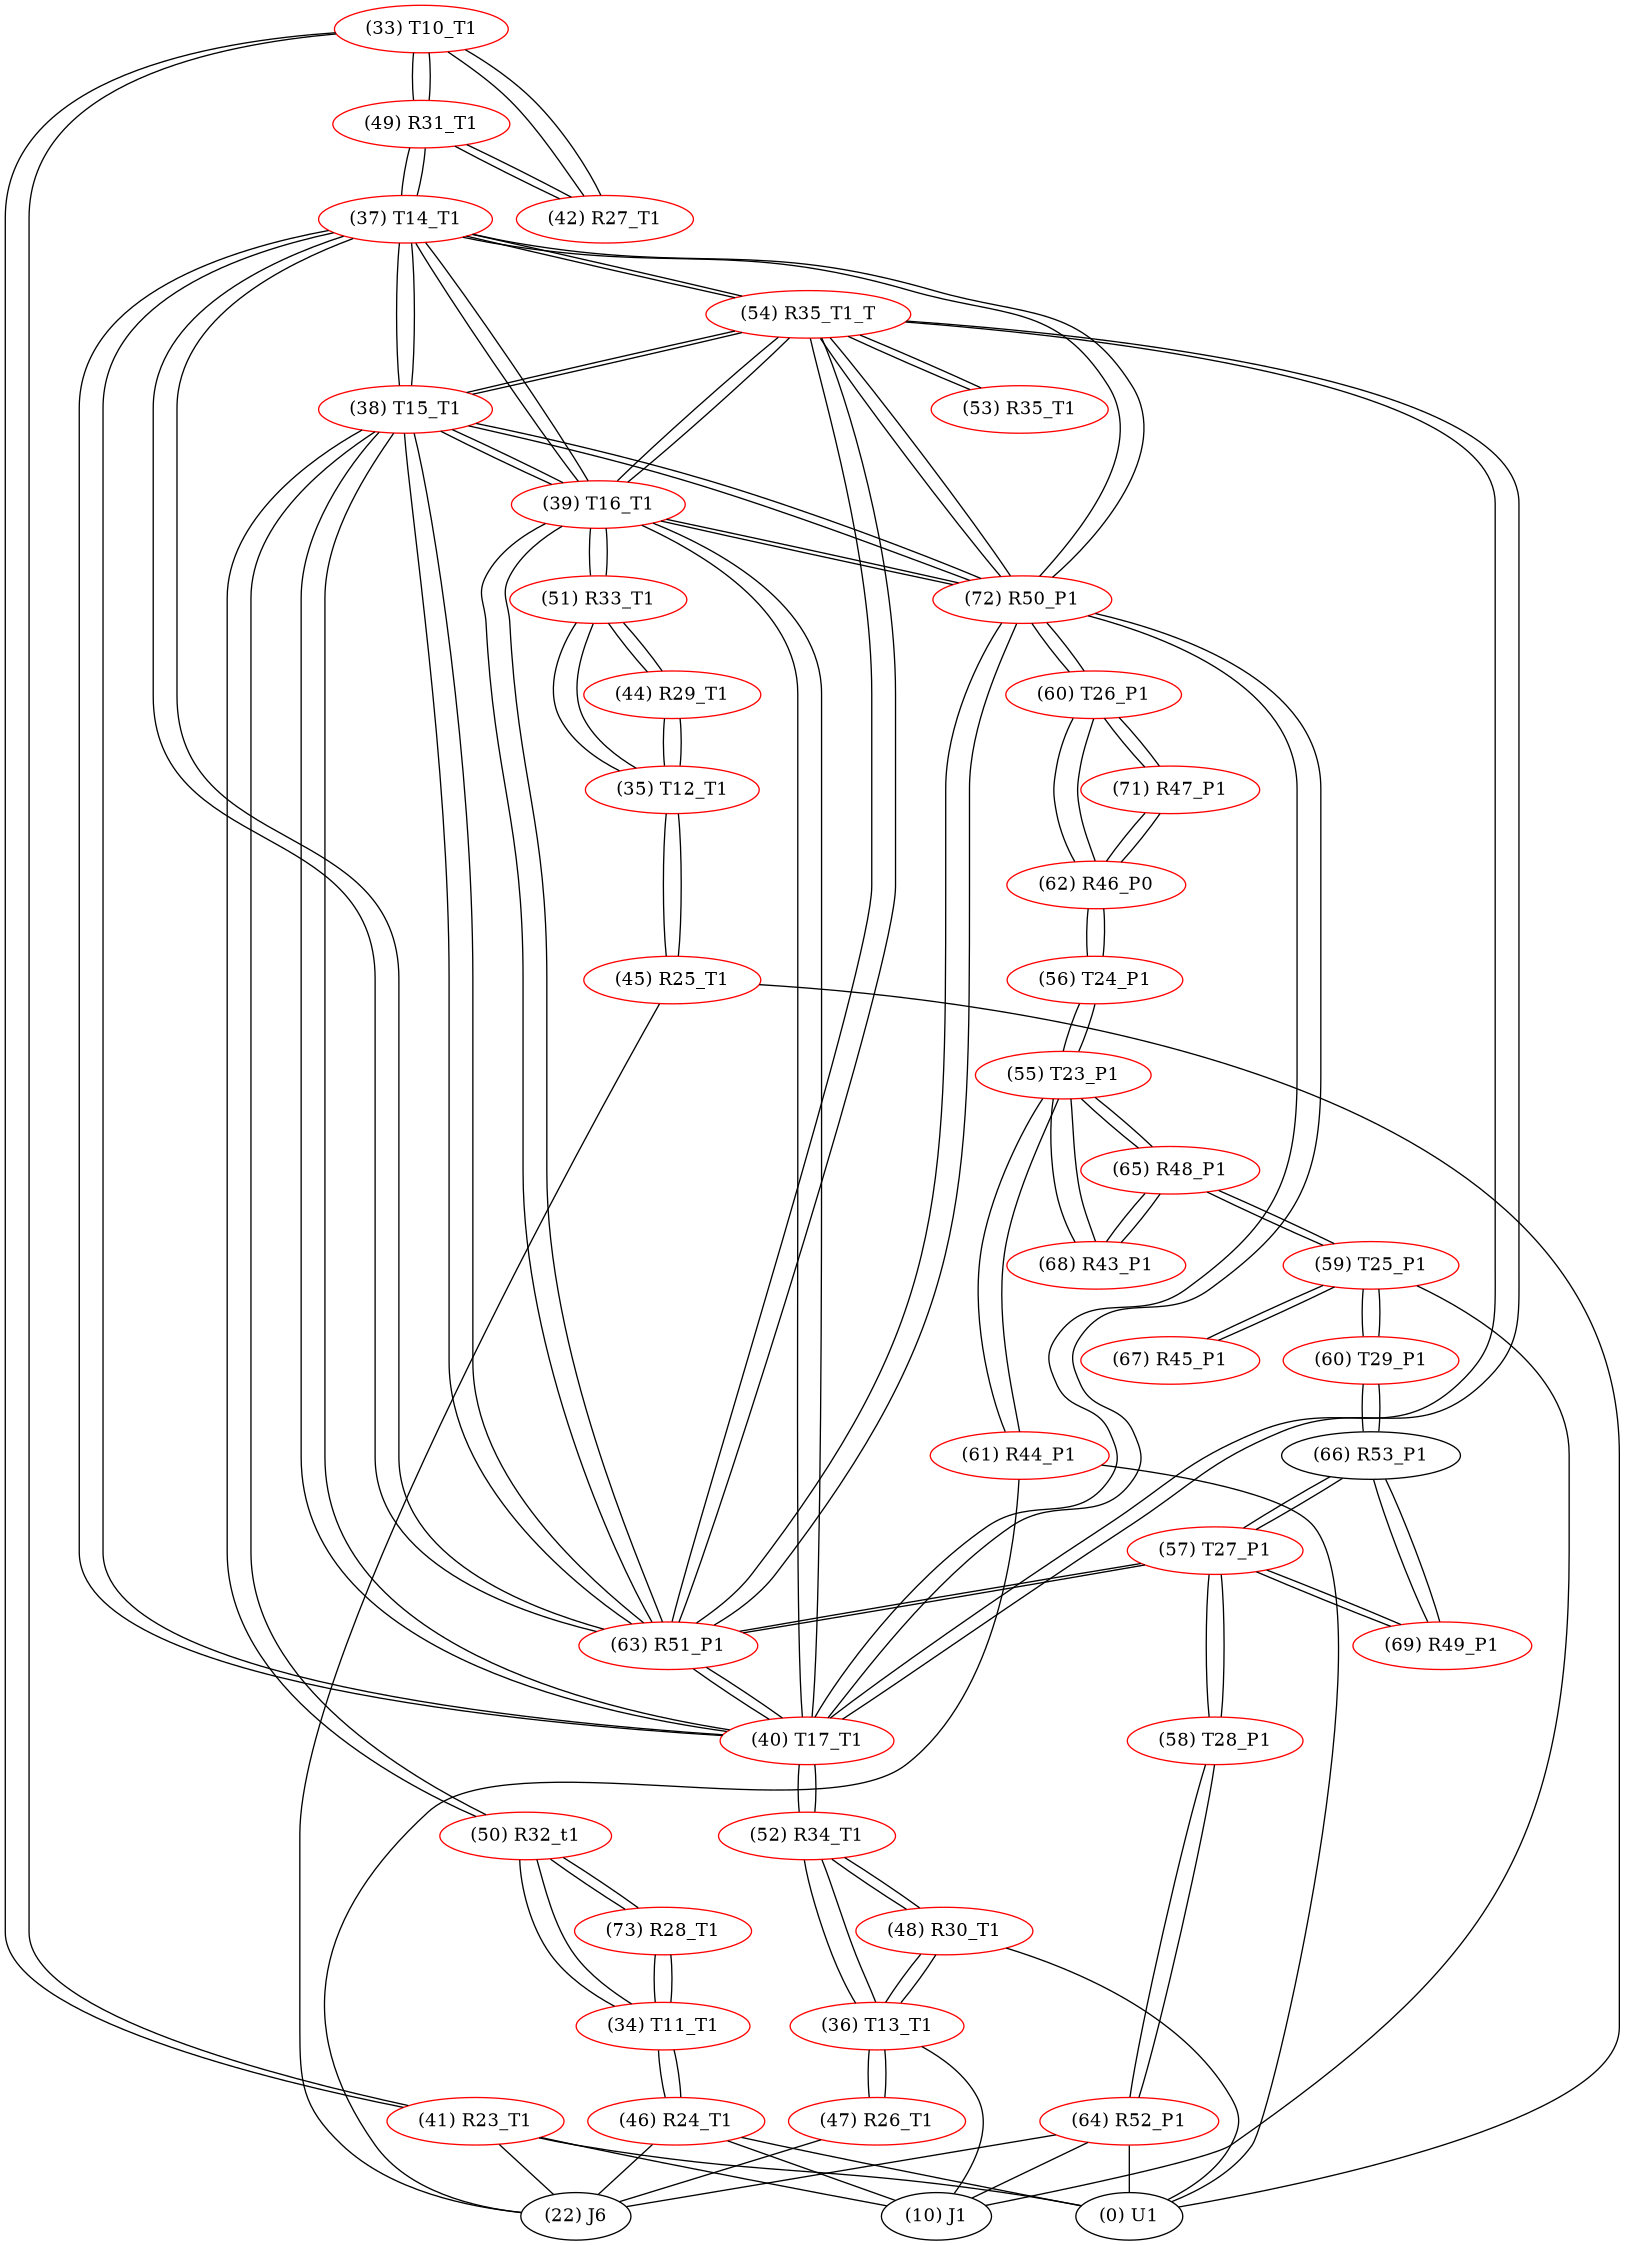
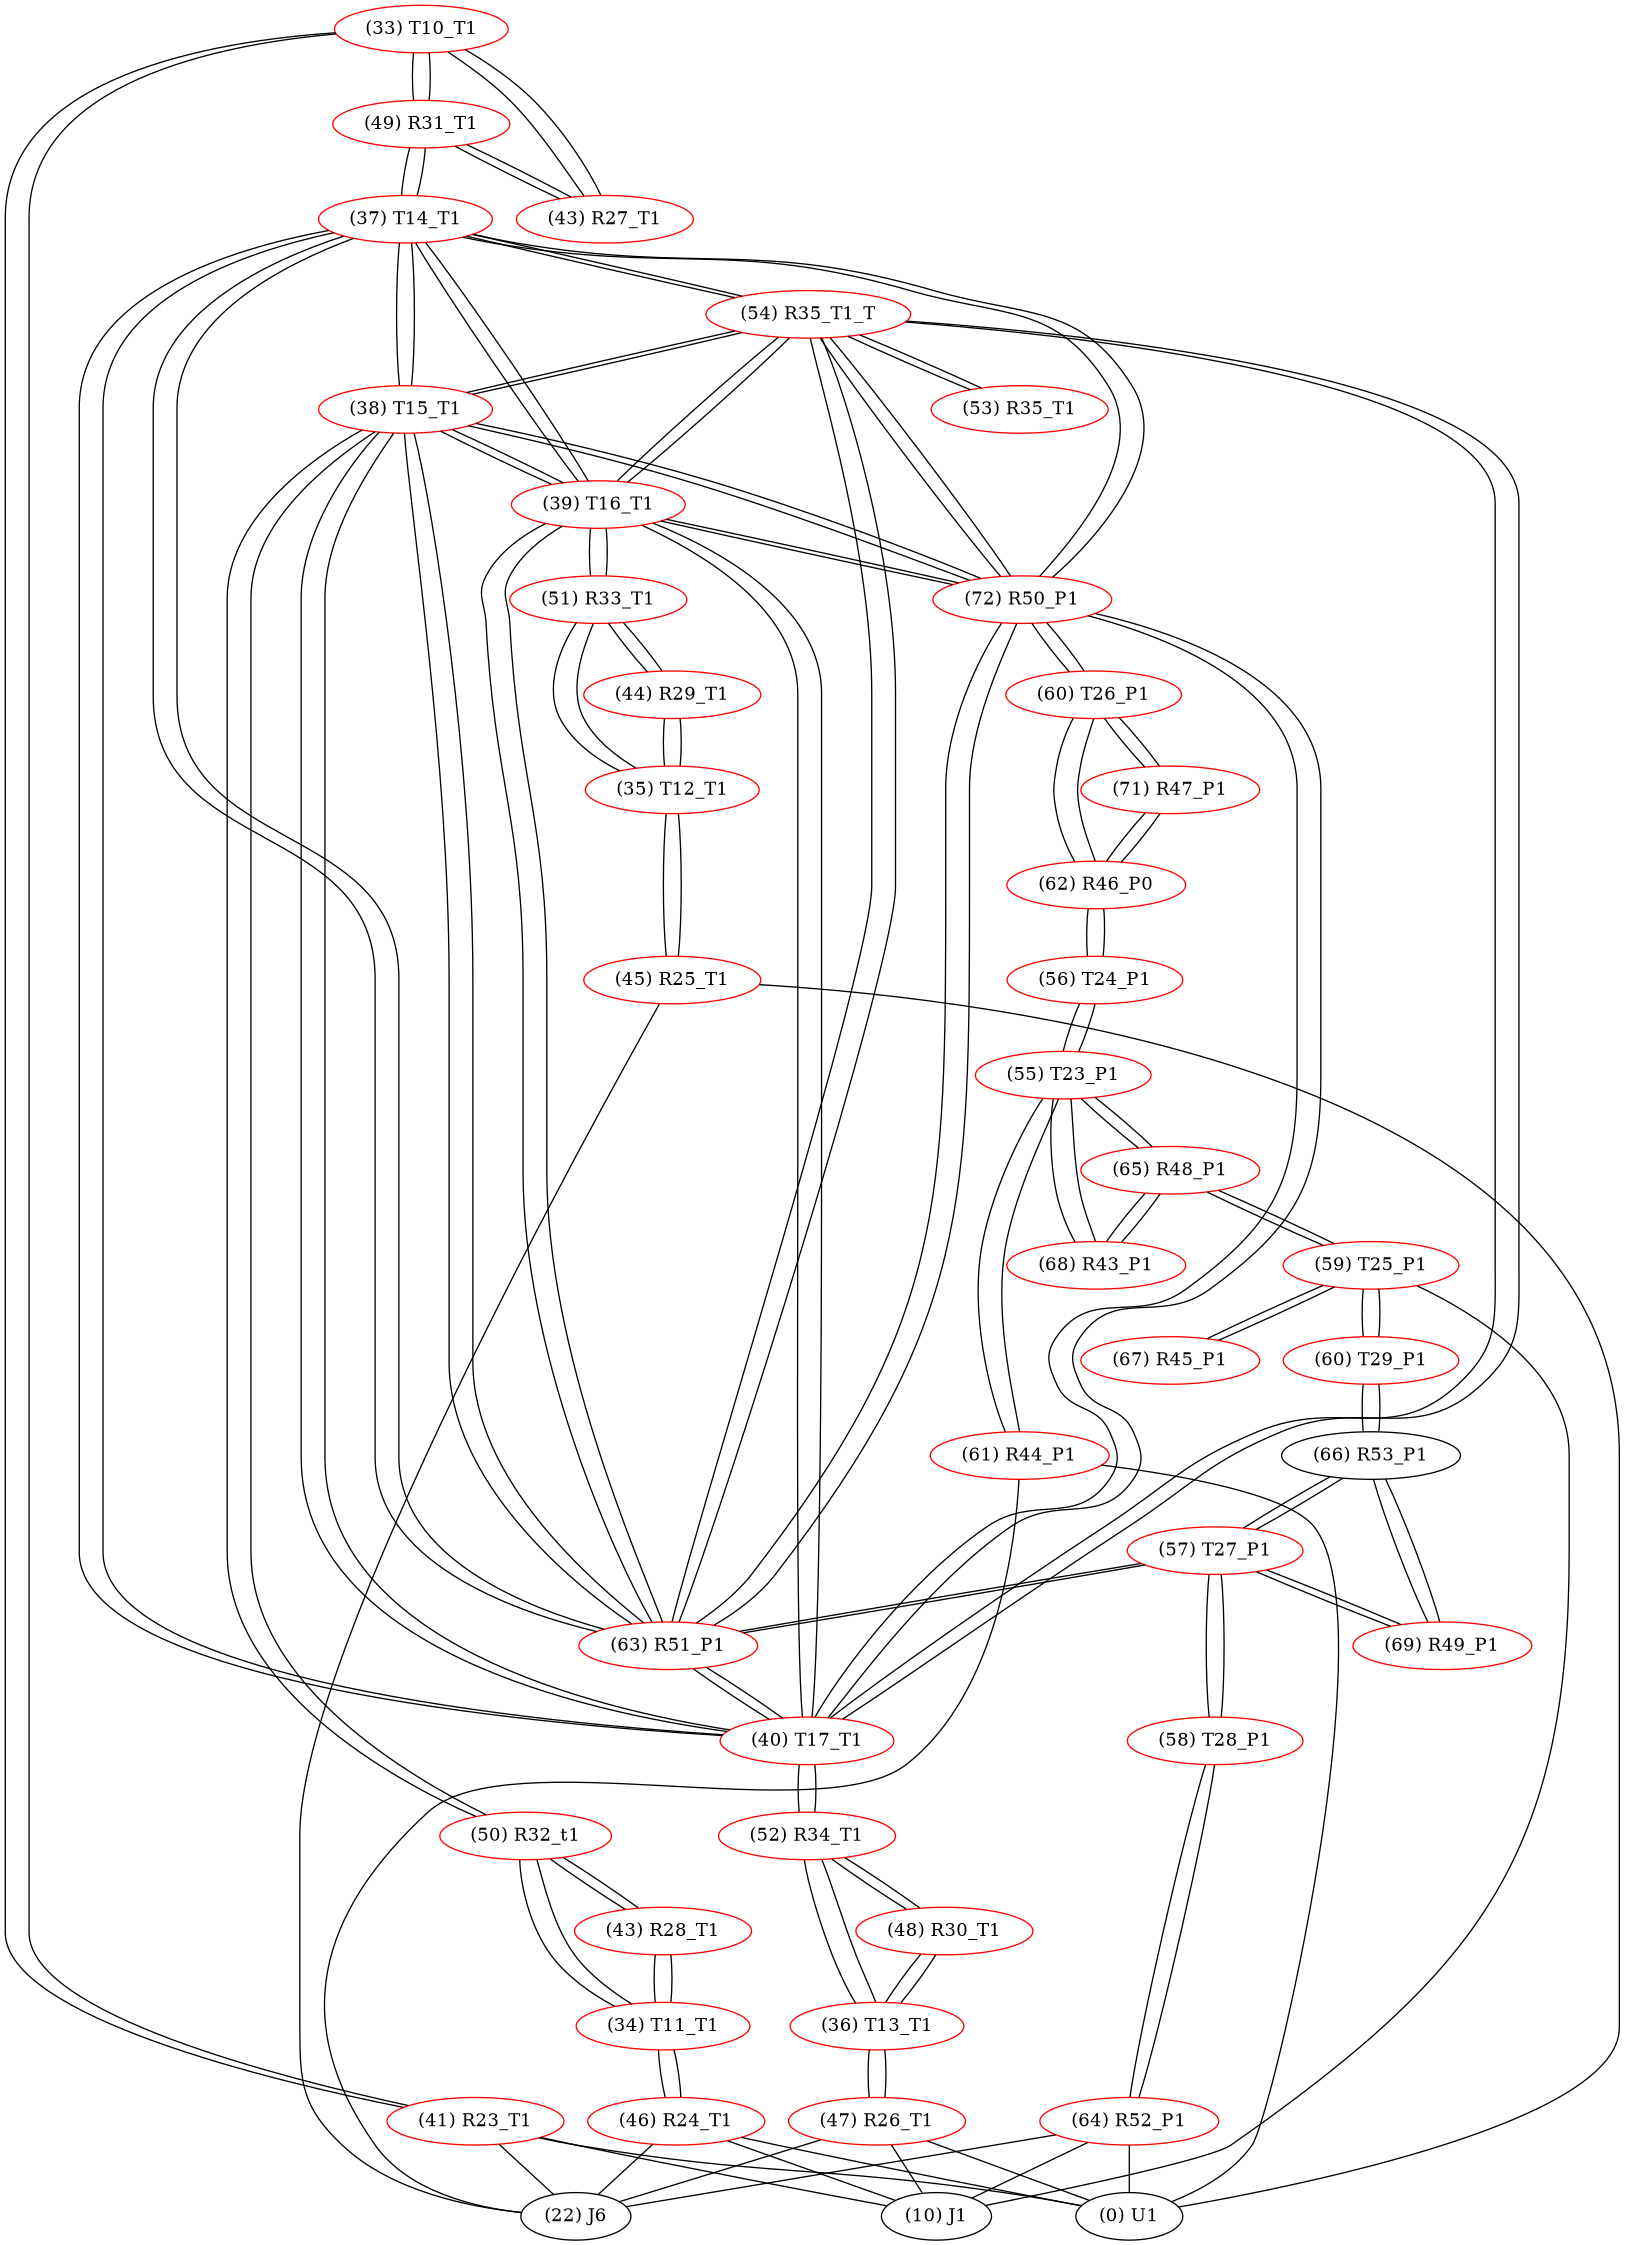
node "(42) R27_T1": label "(42) R27_T1" -> "(43) R27_T1"
node "(73) R28_T1": label "(73) R28_T1" -> "(43) R28_T1"
edge "(48) R30_T1" -- "(0) U1": now "(47) R26_T1" -- "(0) U1"
edge "(36) T13_T1" -- "(10) J1": now "(47) R26_T1" -- "(10) J1"
